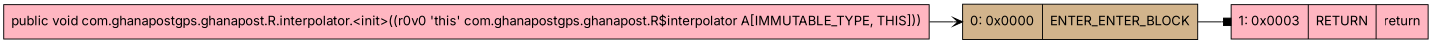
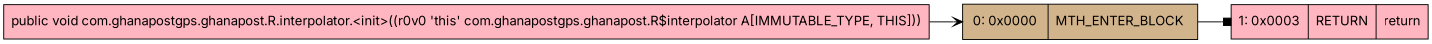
node "0: 0x0000": text "ENTER_ENTER_BLOCK" -> "MTH_ENTER_BLOCK"
